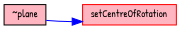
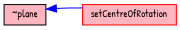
edge "~plane" -> "setCentreOfRotation": reversed
